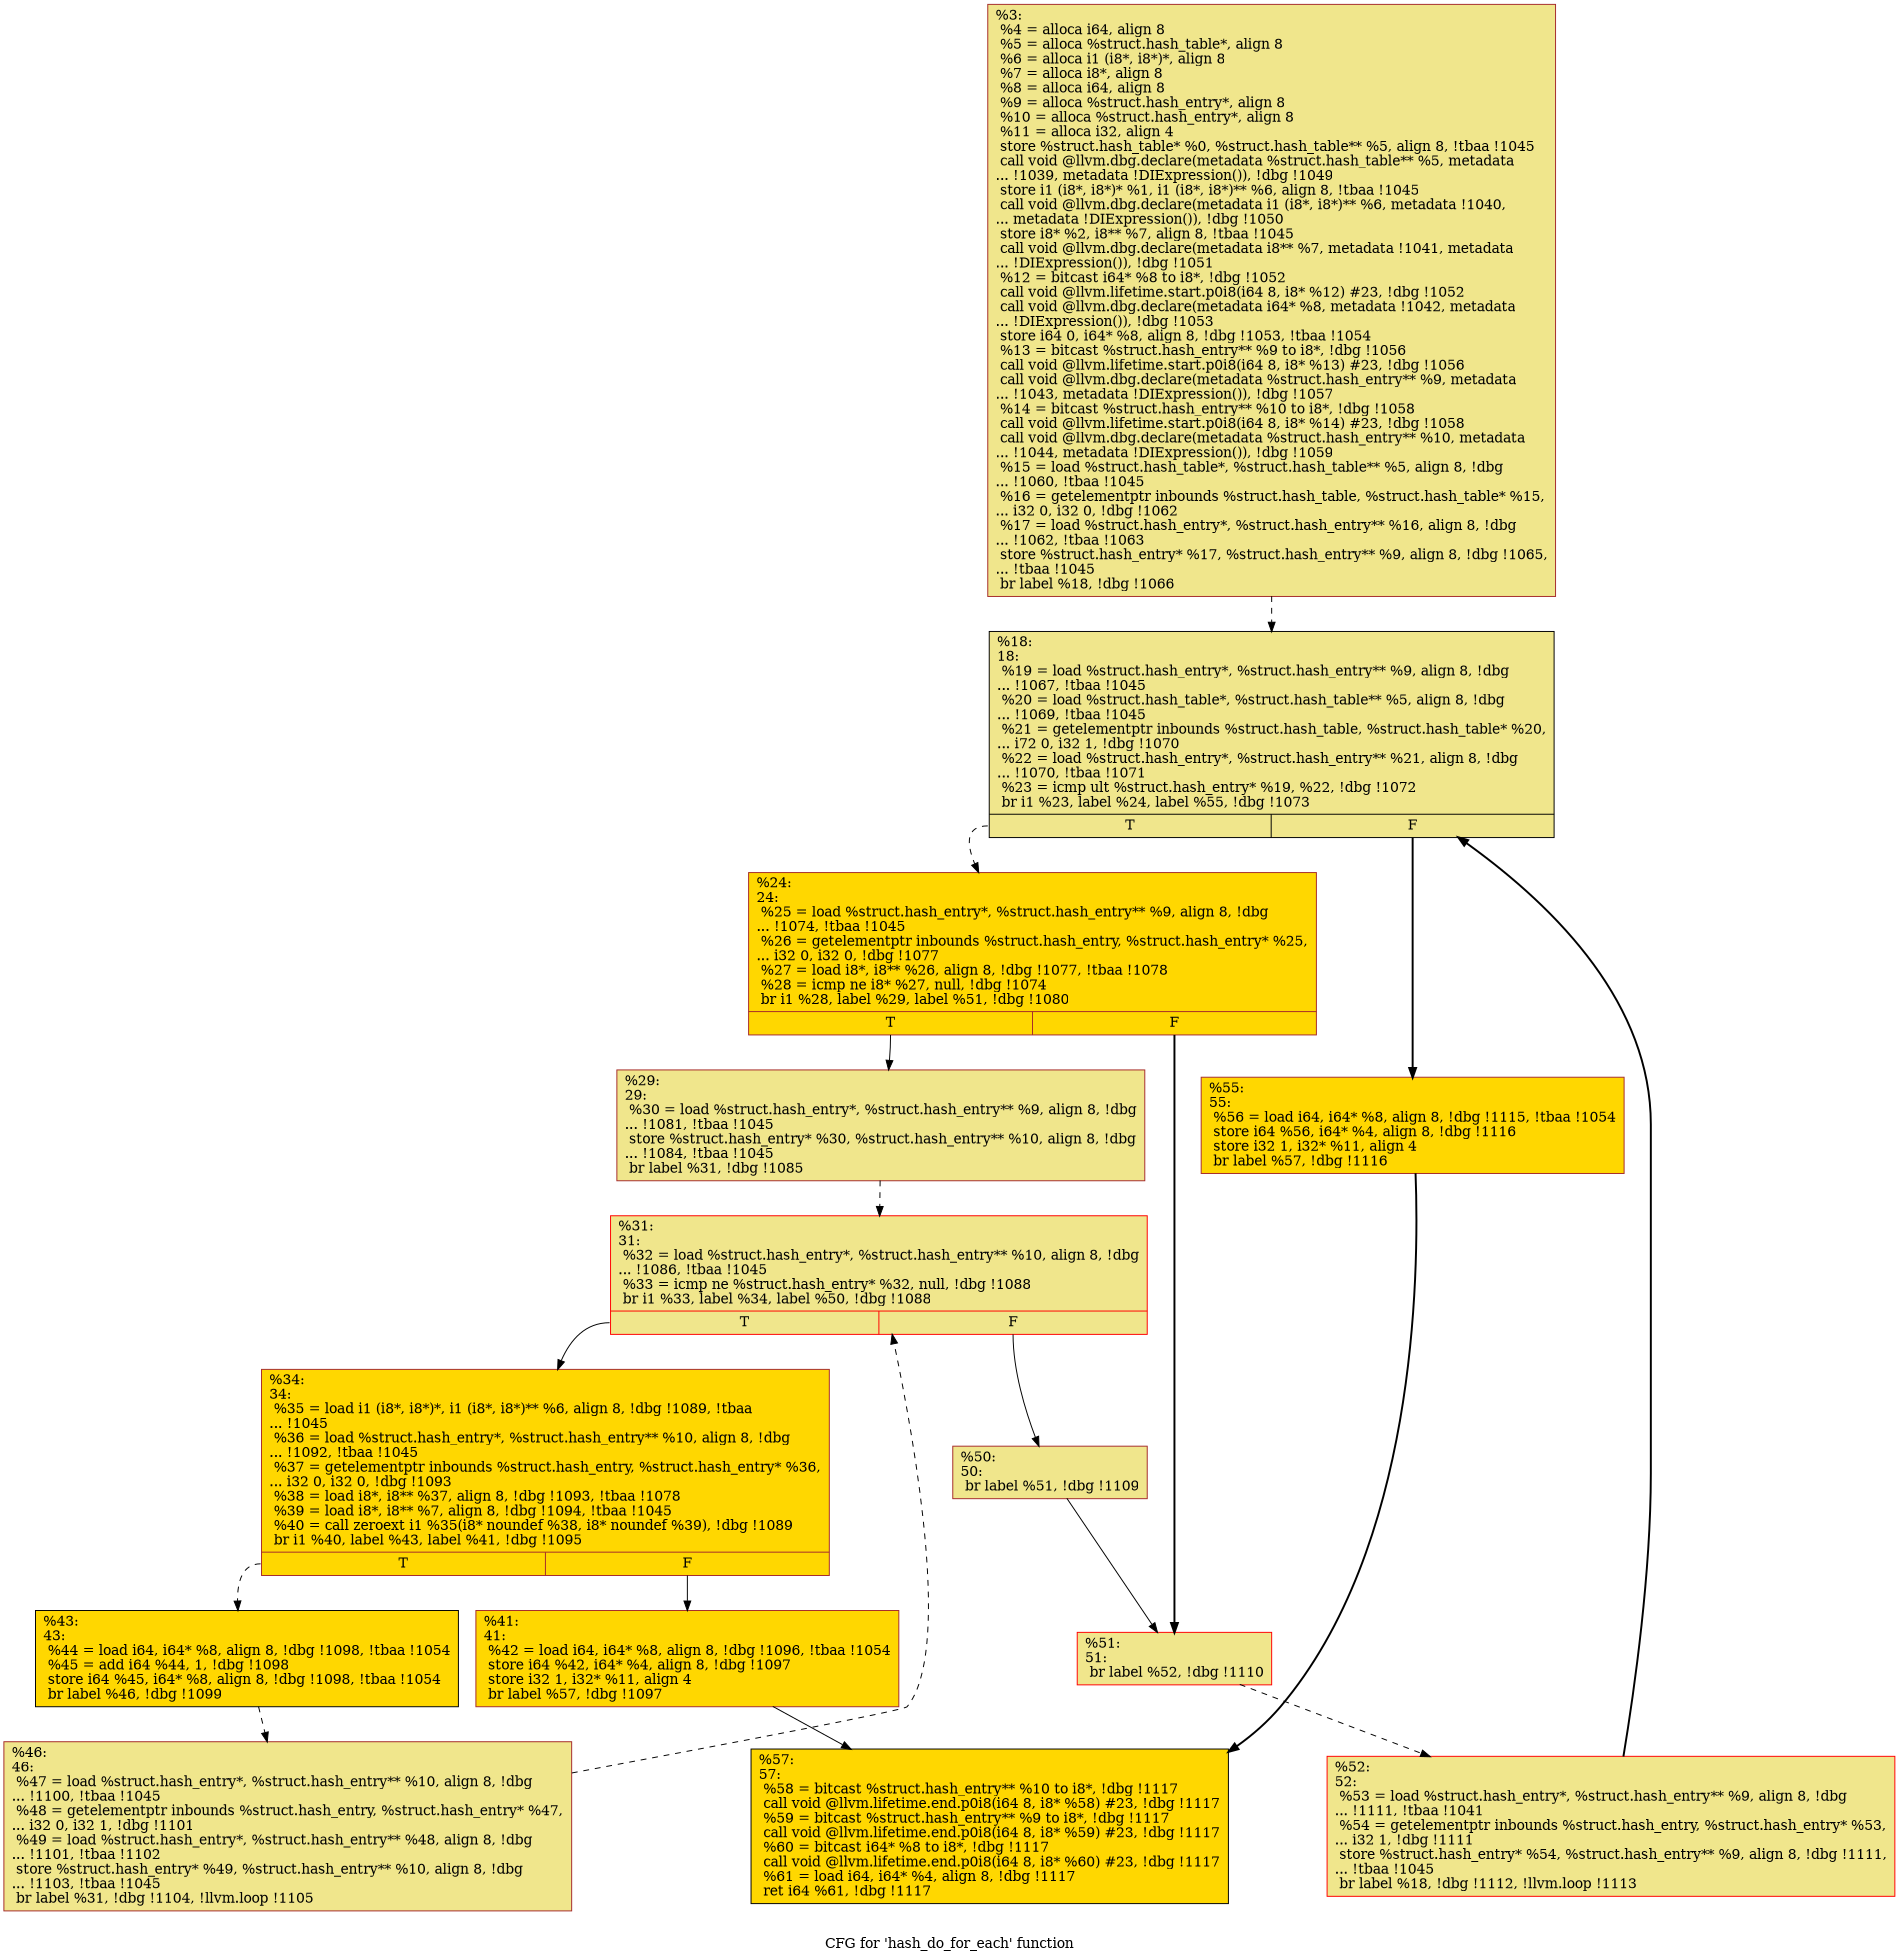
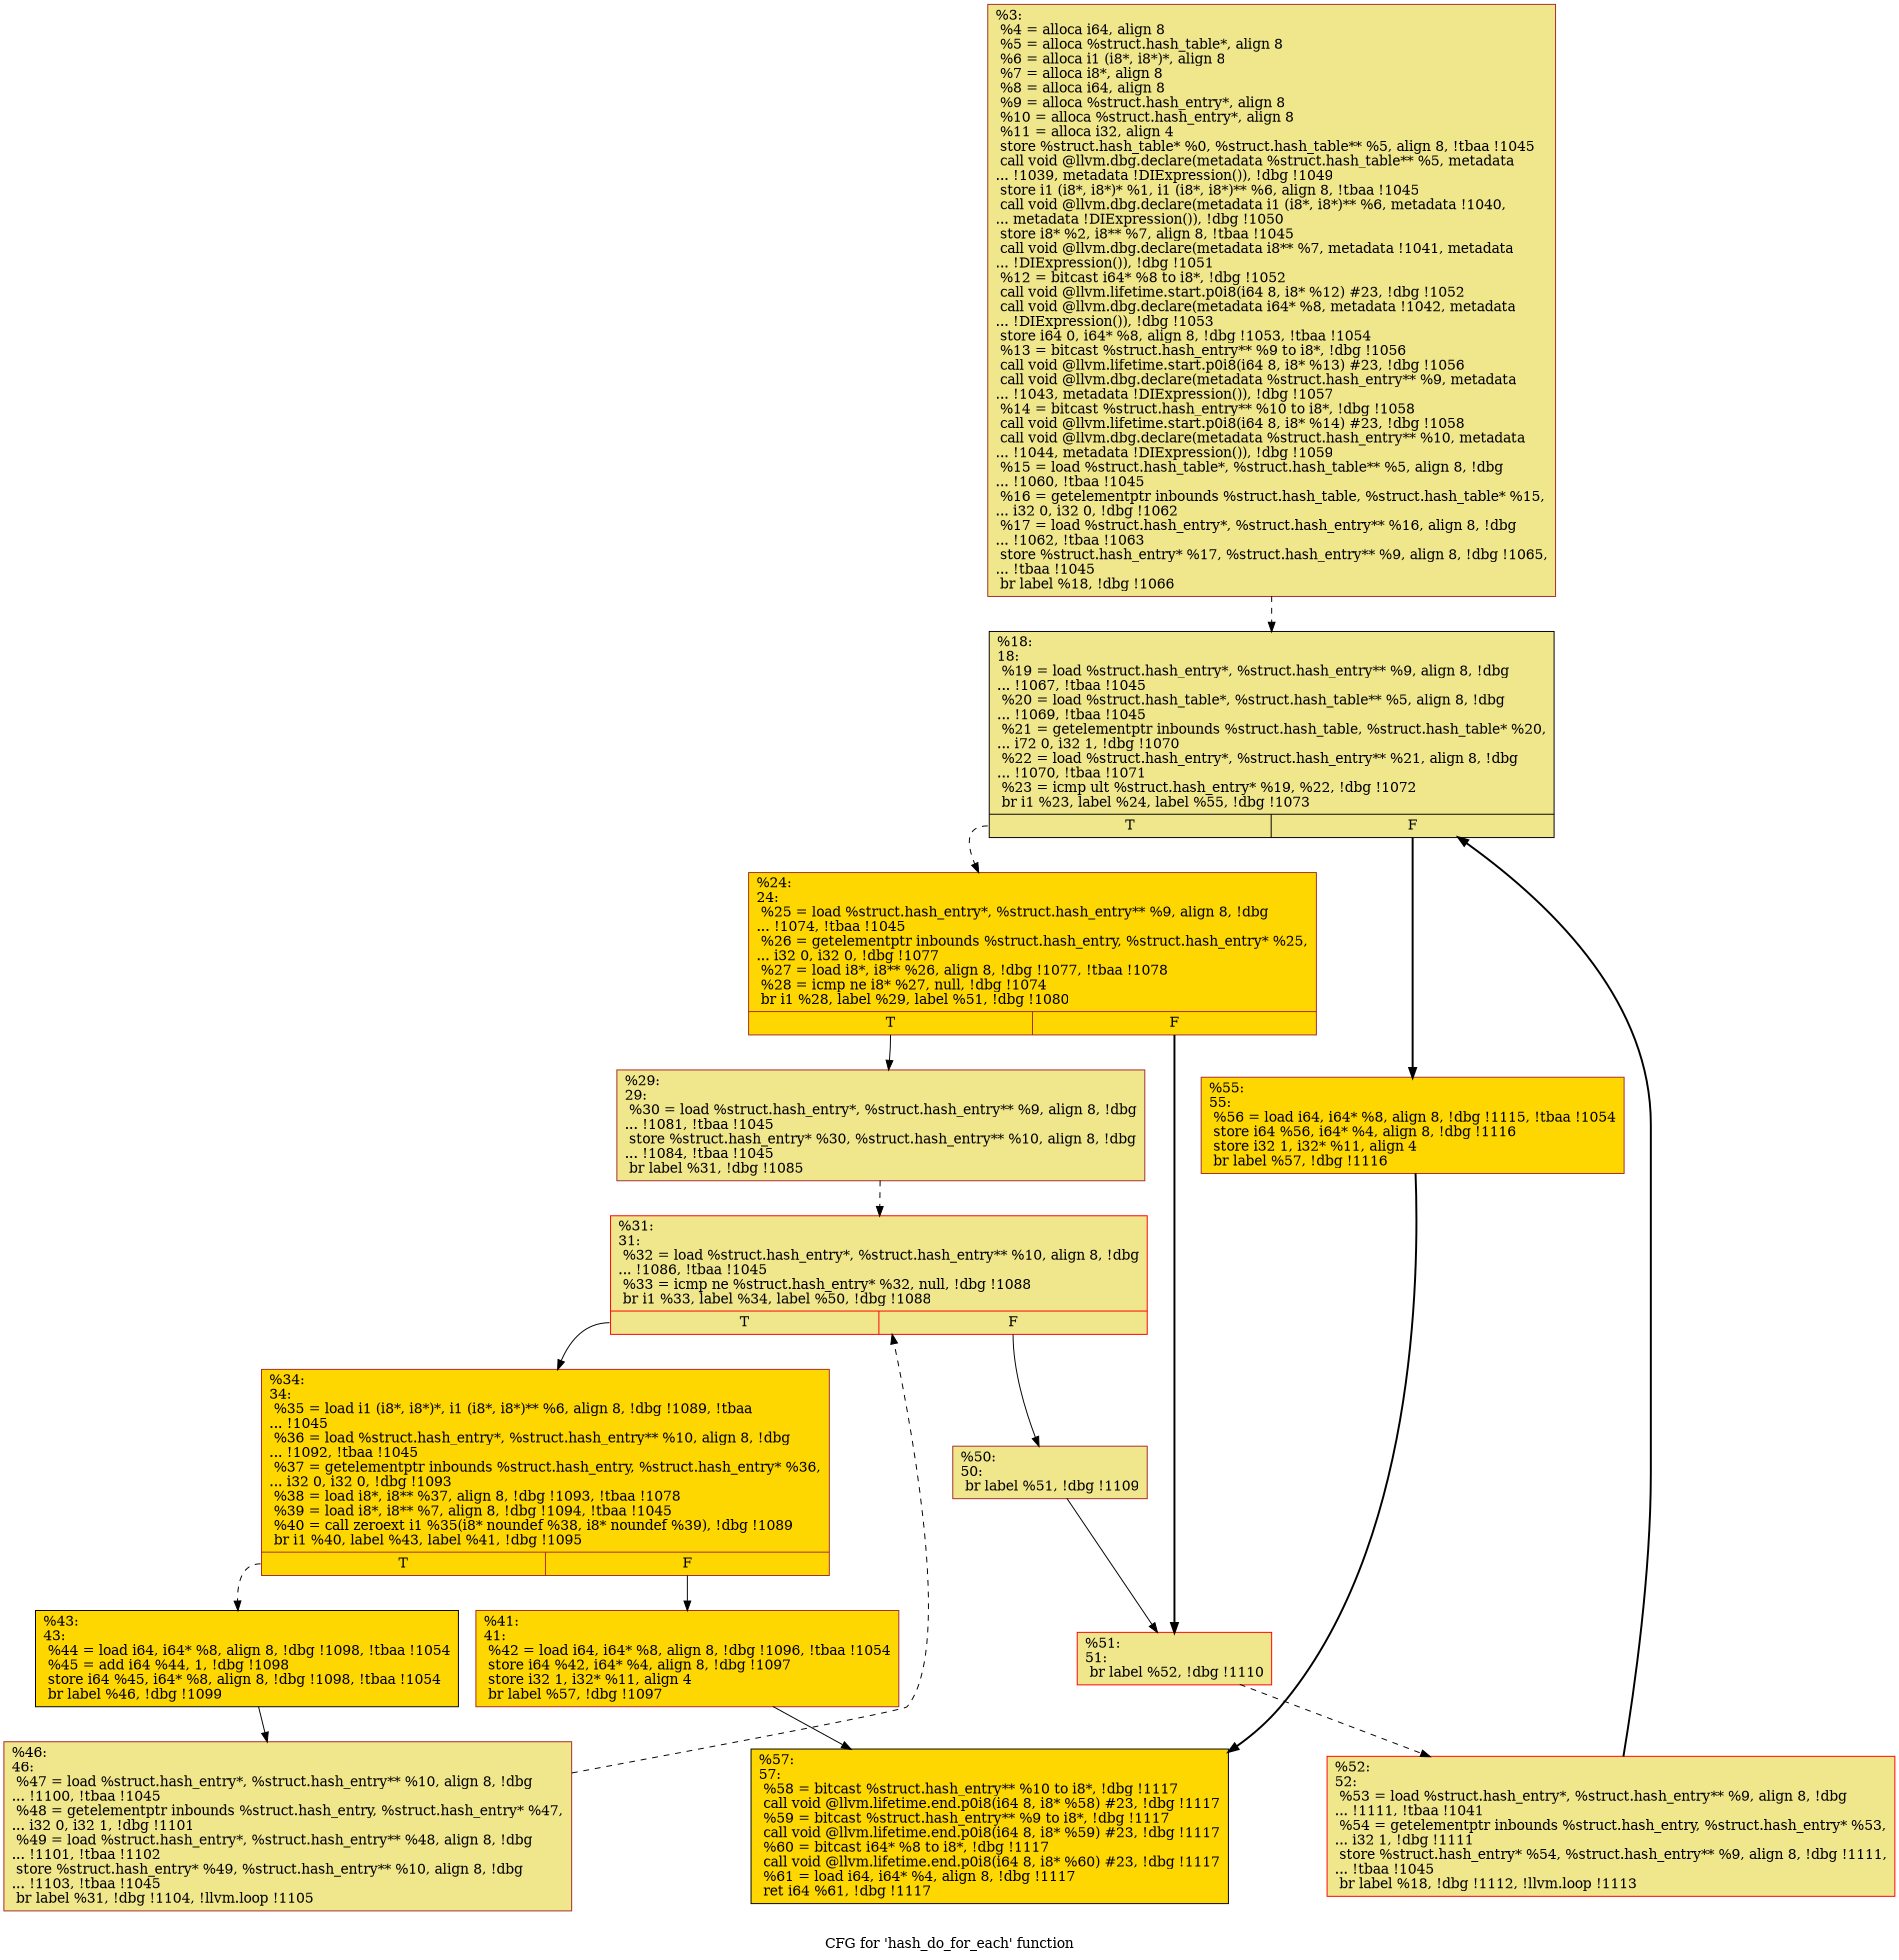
edge "%43:" -> "%46:": style dashed -> solid
